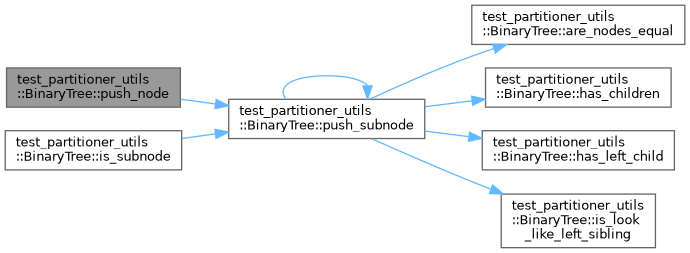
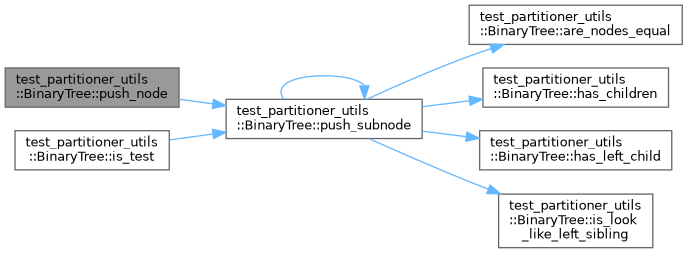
node "test_partitioner_utils ::BinaryTree::is_subnode": label "test_partitioner_utils ::BinaryTree::is_subnode" -> "test_partitioner_utils ::BinaryTree::is_test"
